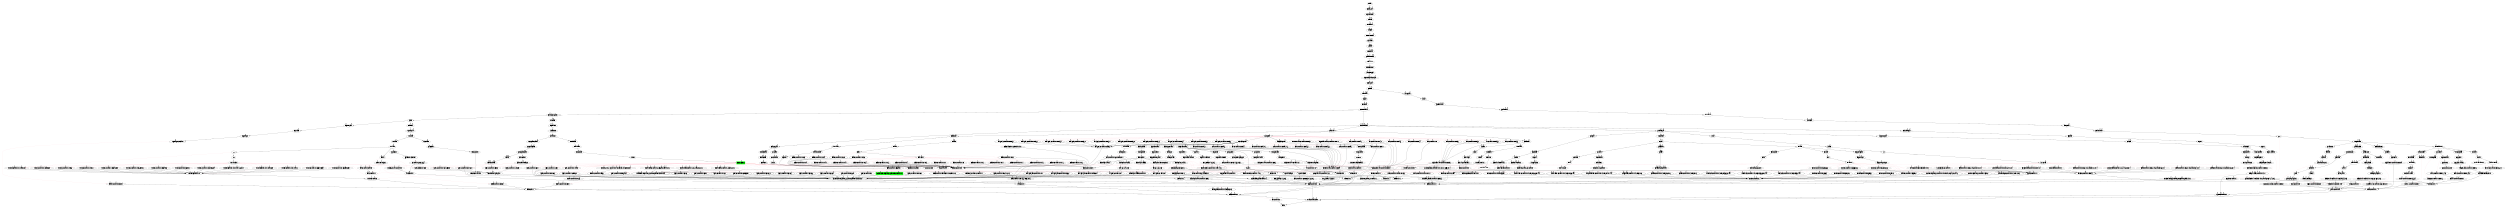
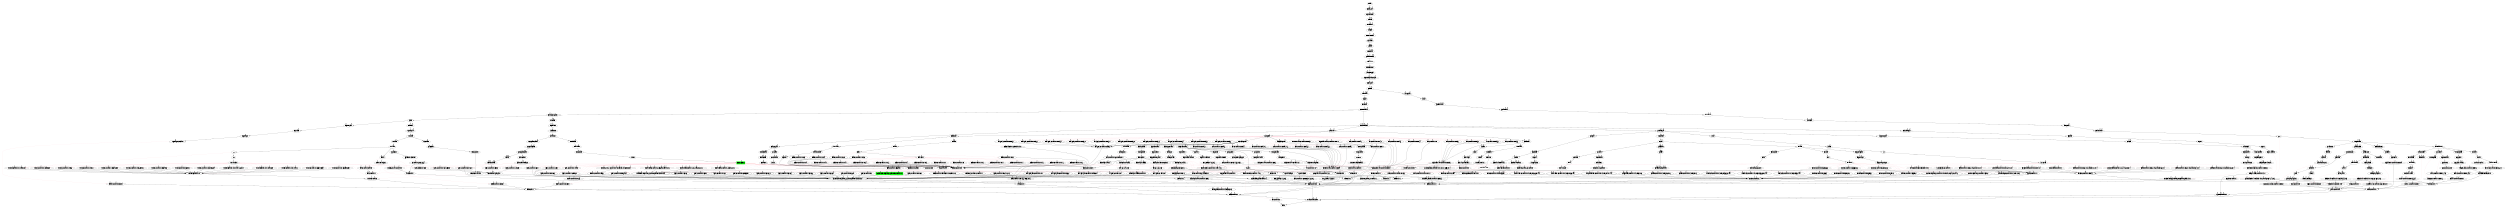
node "Turdus hortulorum": label "Turdus hortulorum" -> "Turdus musculus"
